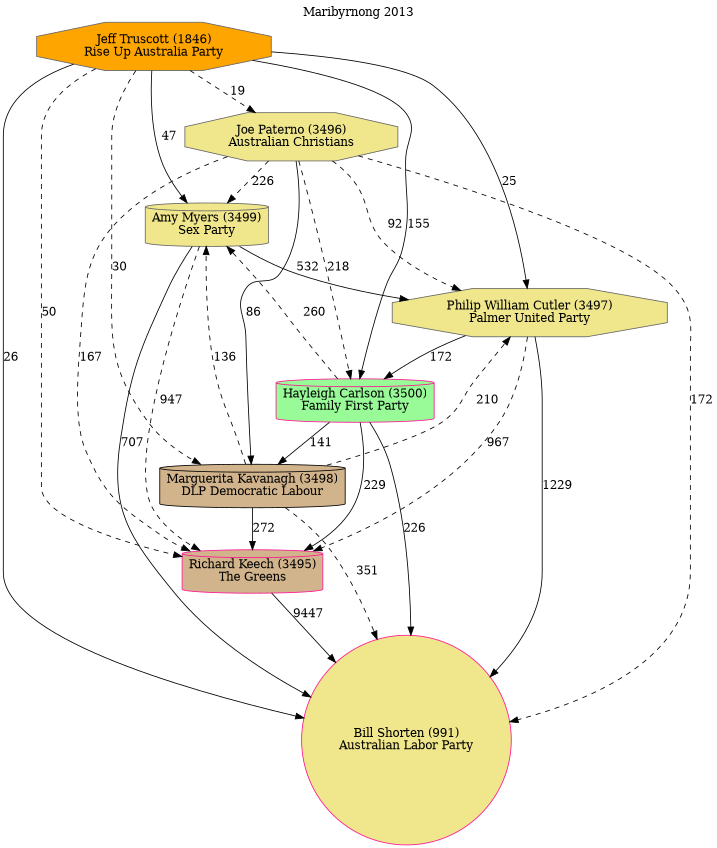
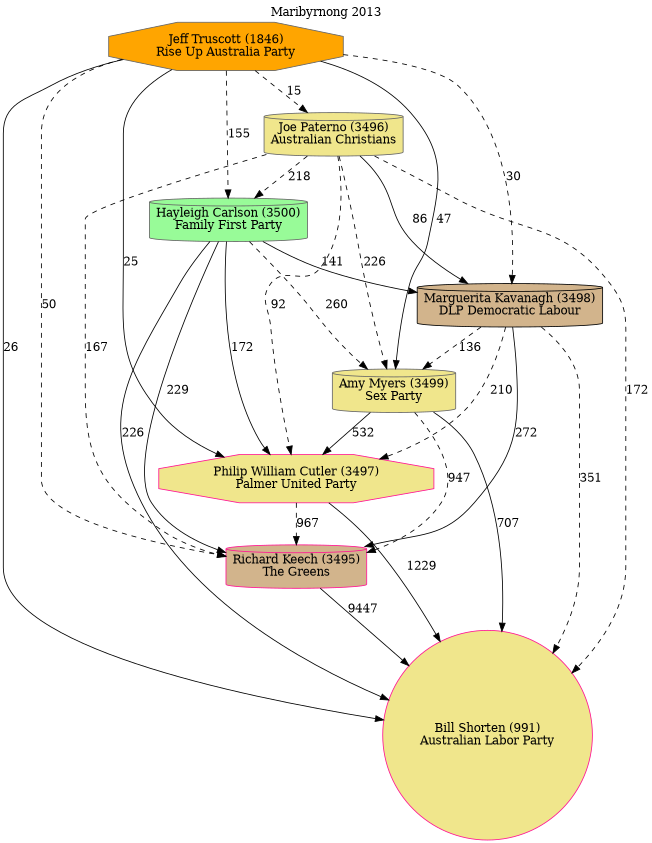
edge "Jeff Truscott (1846) Rise Up Australia Party" -> "Joe Paterno (3496) Australian Christians": label "19" -> "15"
node "Joe Paterno (3496) Australian Christians": shape octagon -> cylinder
edge "Jeff Truscott (1846) Rise Up Australia Party" -> "Hayleigh Carlson (3500) Family First Party": style solid -> dashed
node "Philip William Cutler (3497) Palmer United Party": color gray40 -> deeppink
edge "Philip William Cutler (3497) Palmer United Party" -> "Hayleigh Carlson (3500) Family First Party": reversed
node "Hayleigh Carlson (3500) Family First Party": color deeppink -> gray40
